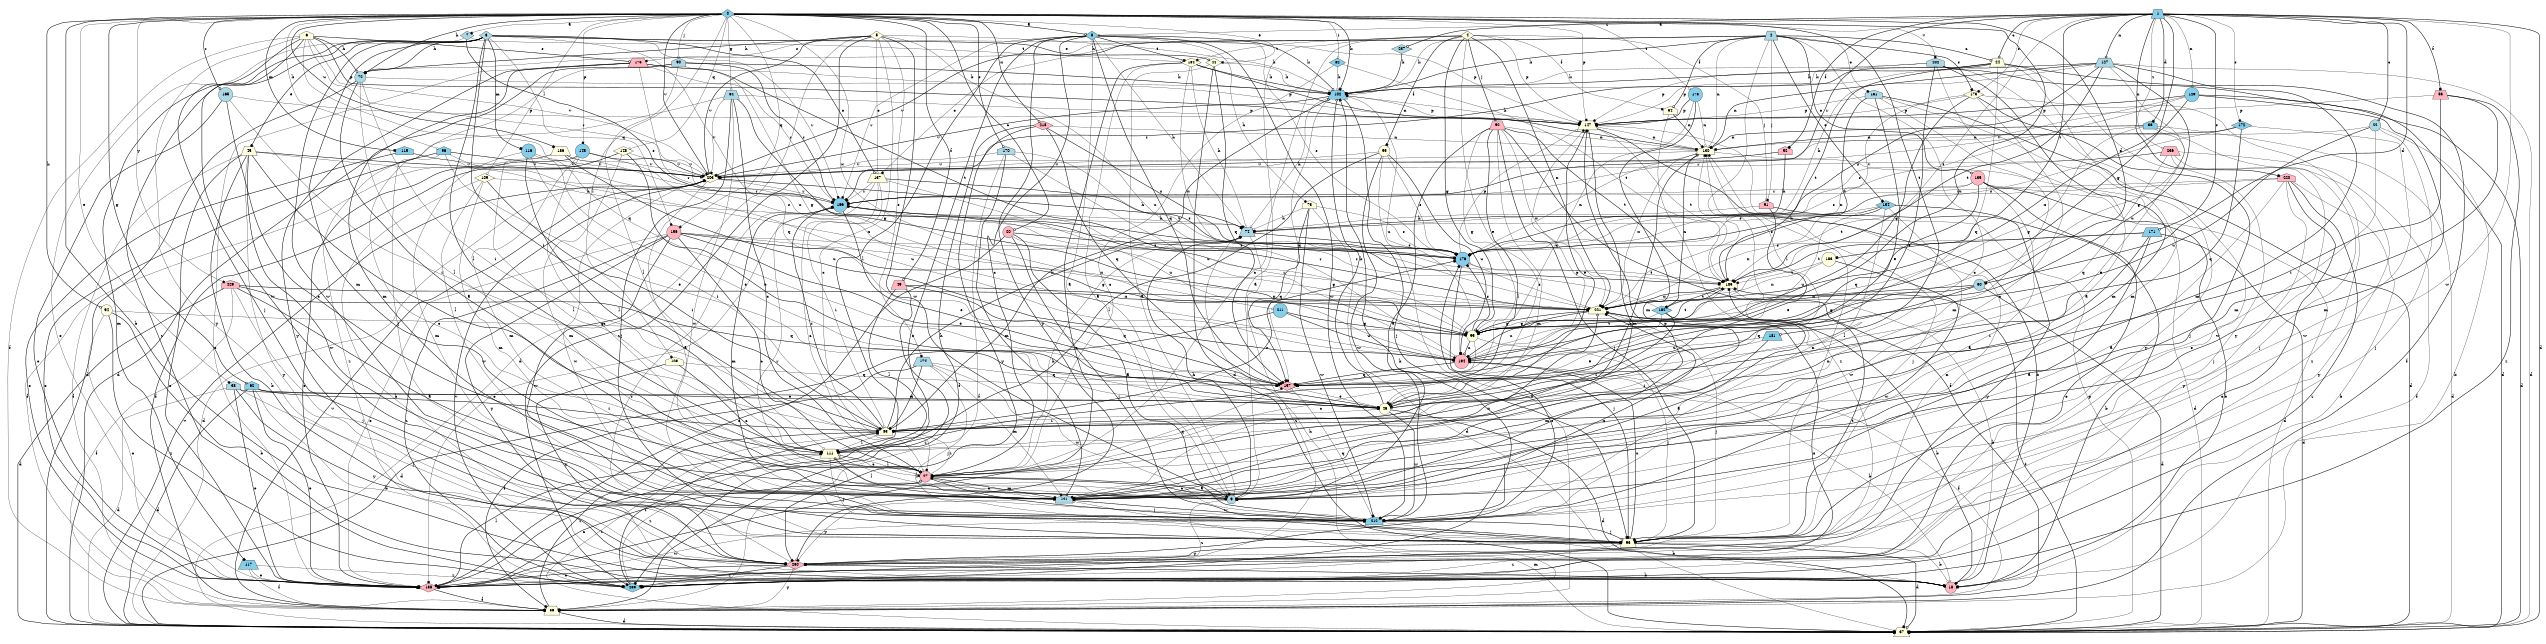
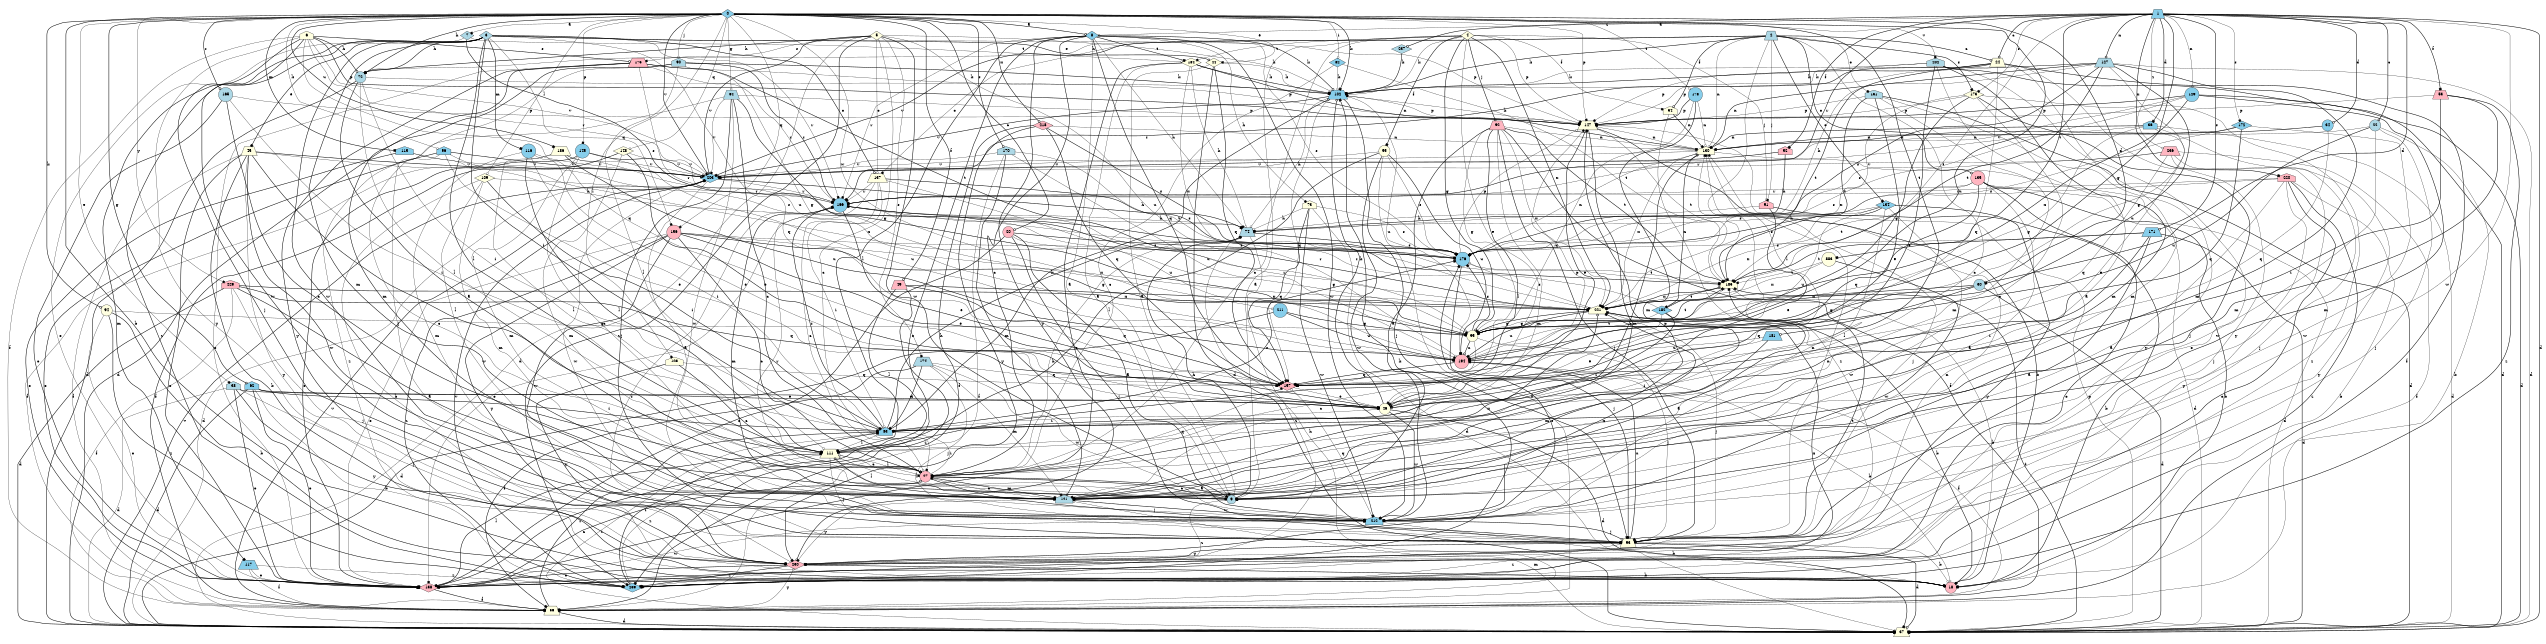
node "34": added
node "203": fillcolor lightyellow -> skyblue
node "183": label "183" -> "883"
edge "185" -> "182": reversed
node "83": fillcolor lightyellow -> skyblue
